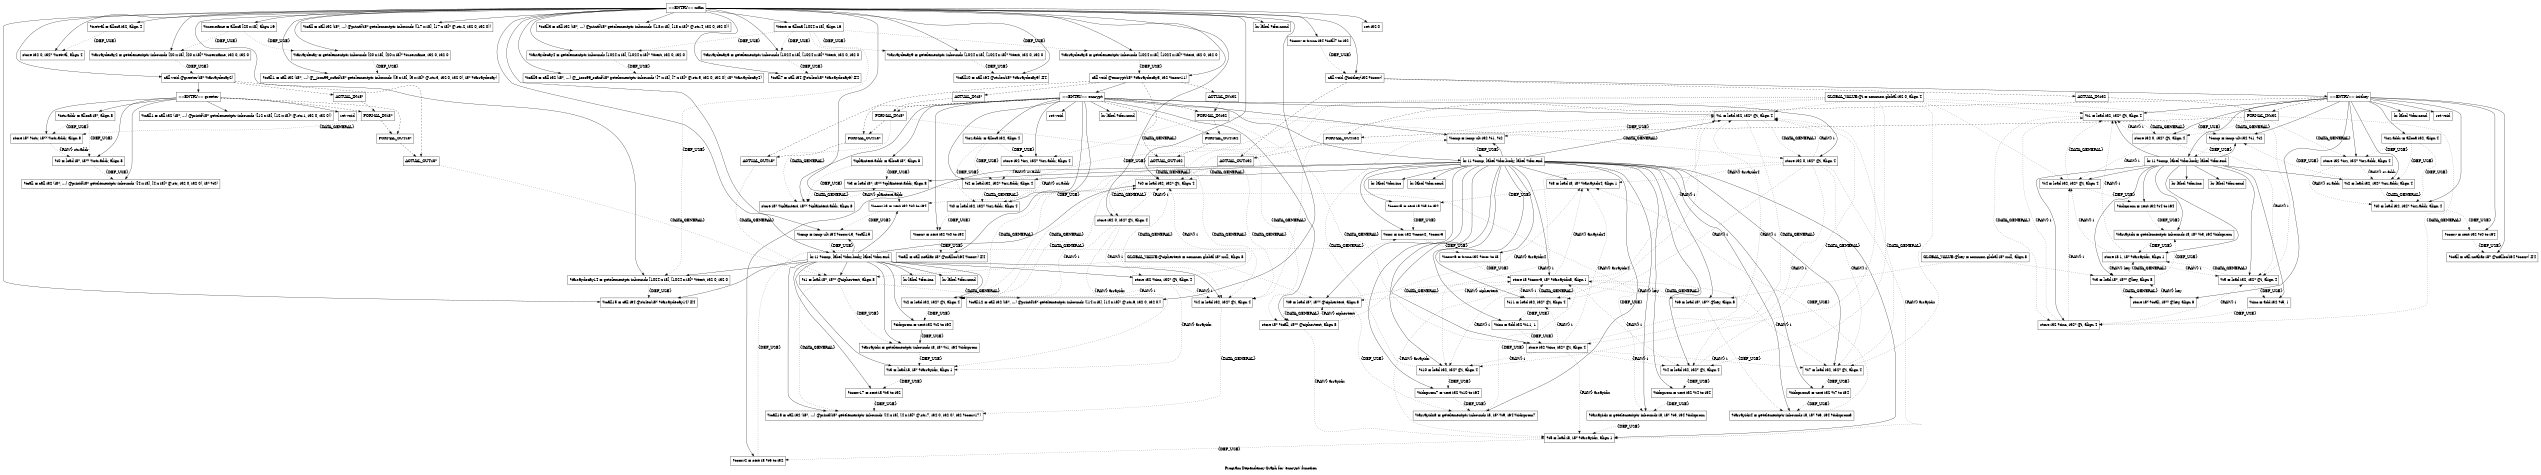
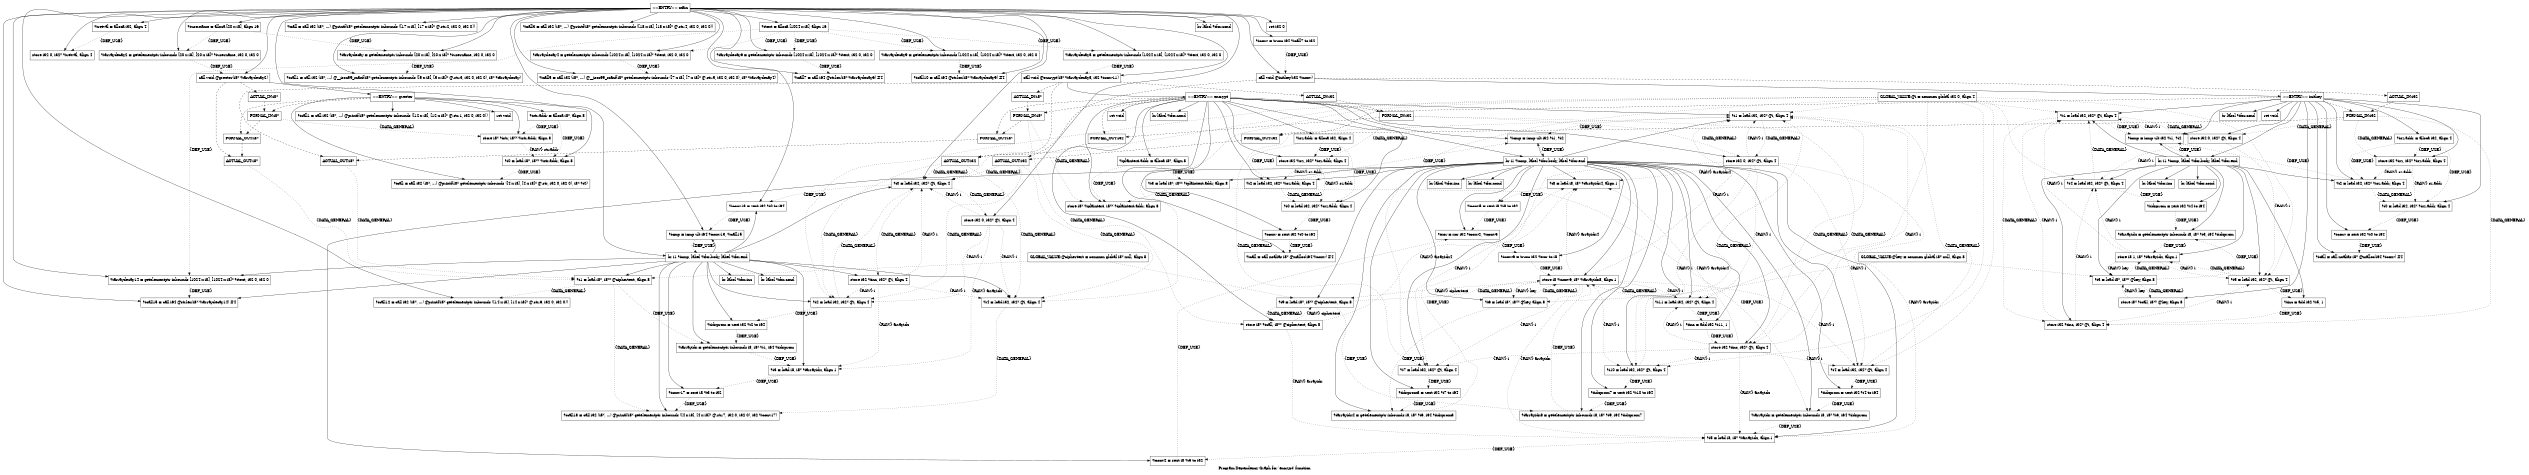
edge "store i8* %plaintext, i8** %plaintext.addr, align 8" -> "%3 = load i8*, i8** %plaintext.addr, align 8": removed, label "{RAW} plaintext.addr"
edge "%idxprom = zext i32 %2 to i64" -> "%arrayidx = getelementptr inbounds i8, i8* %1, i64 %idxprom": style solid -> dotted
